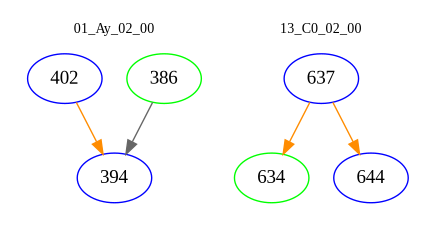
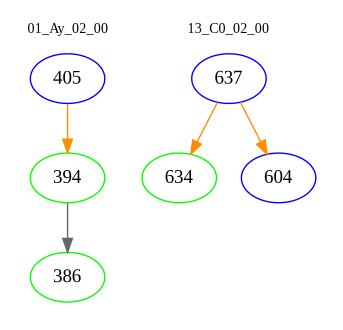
node "402": label "402" -> "405"
edge "386" -> "394": reversed
node "394": color blue -> green
node "644": label "644" -> "604"
